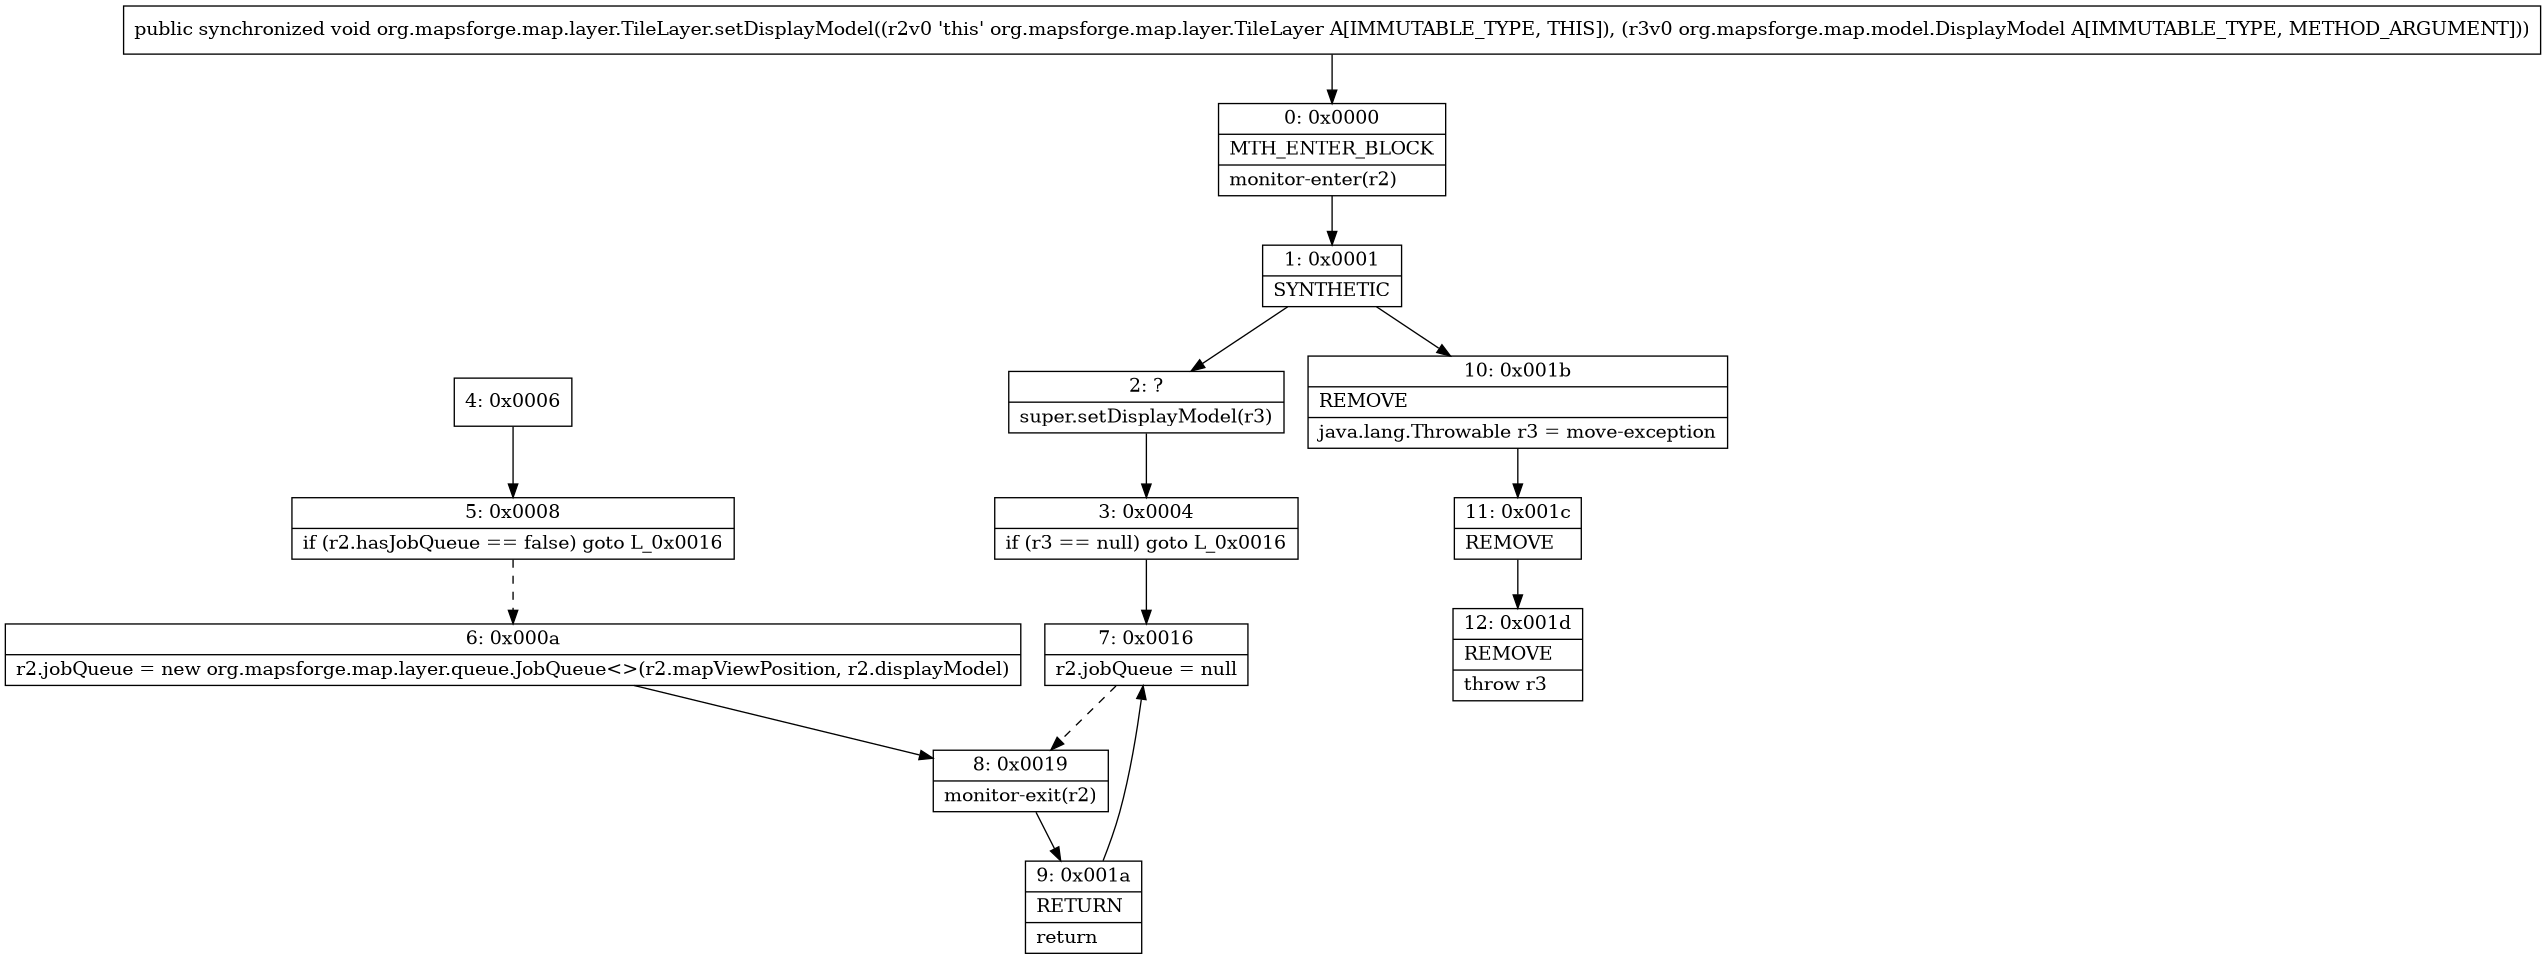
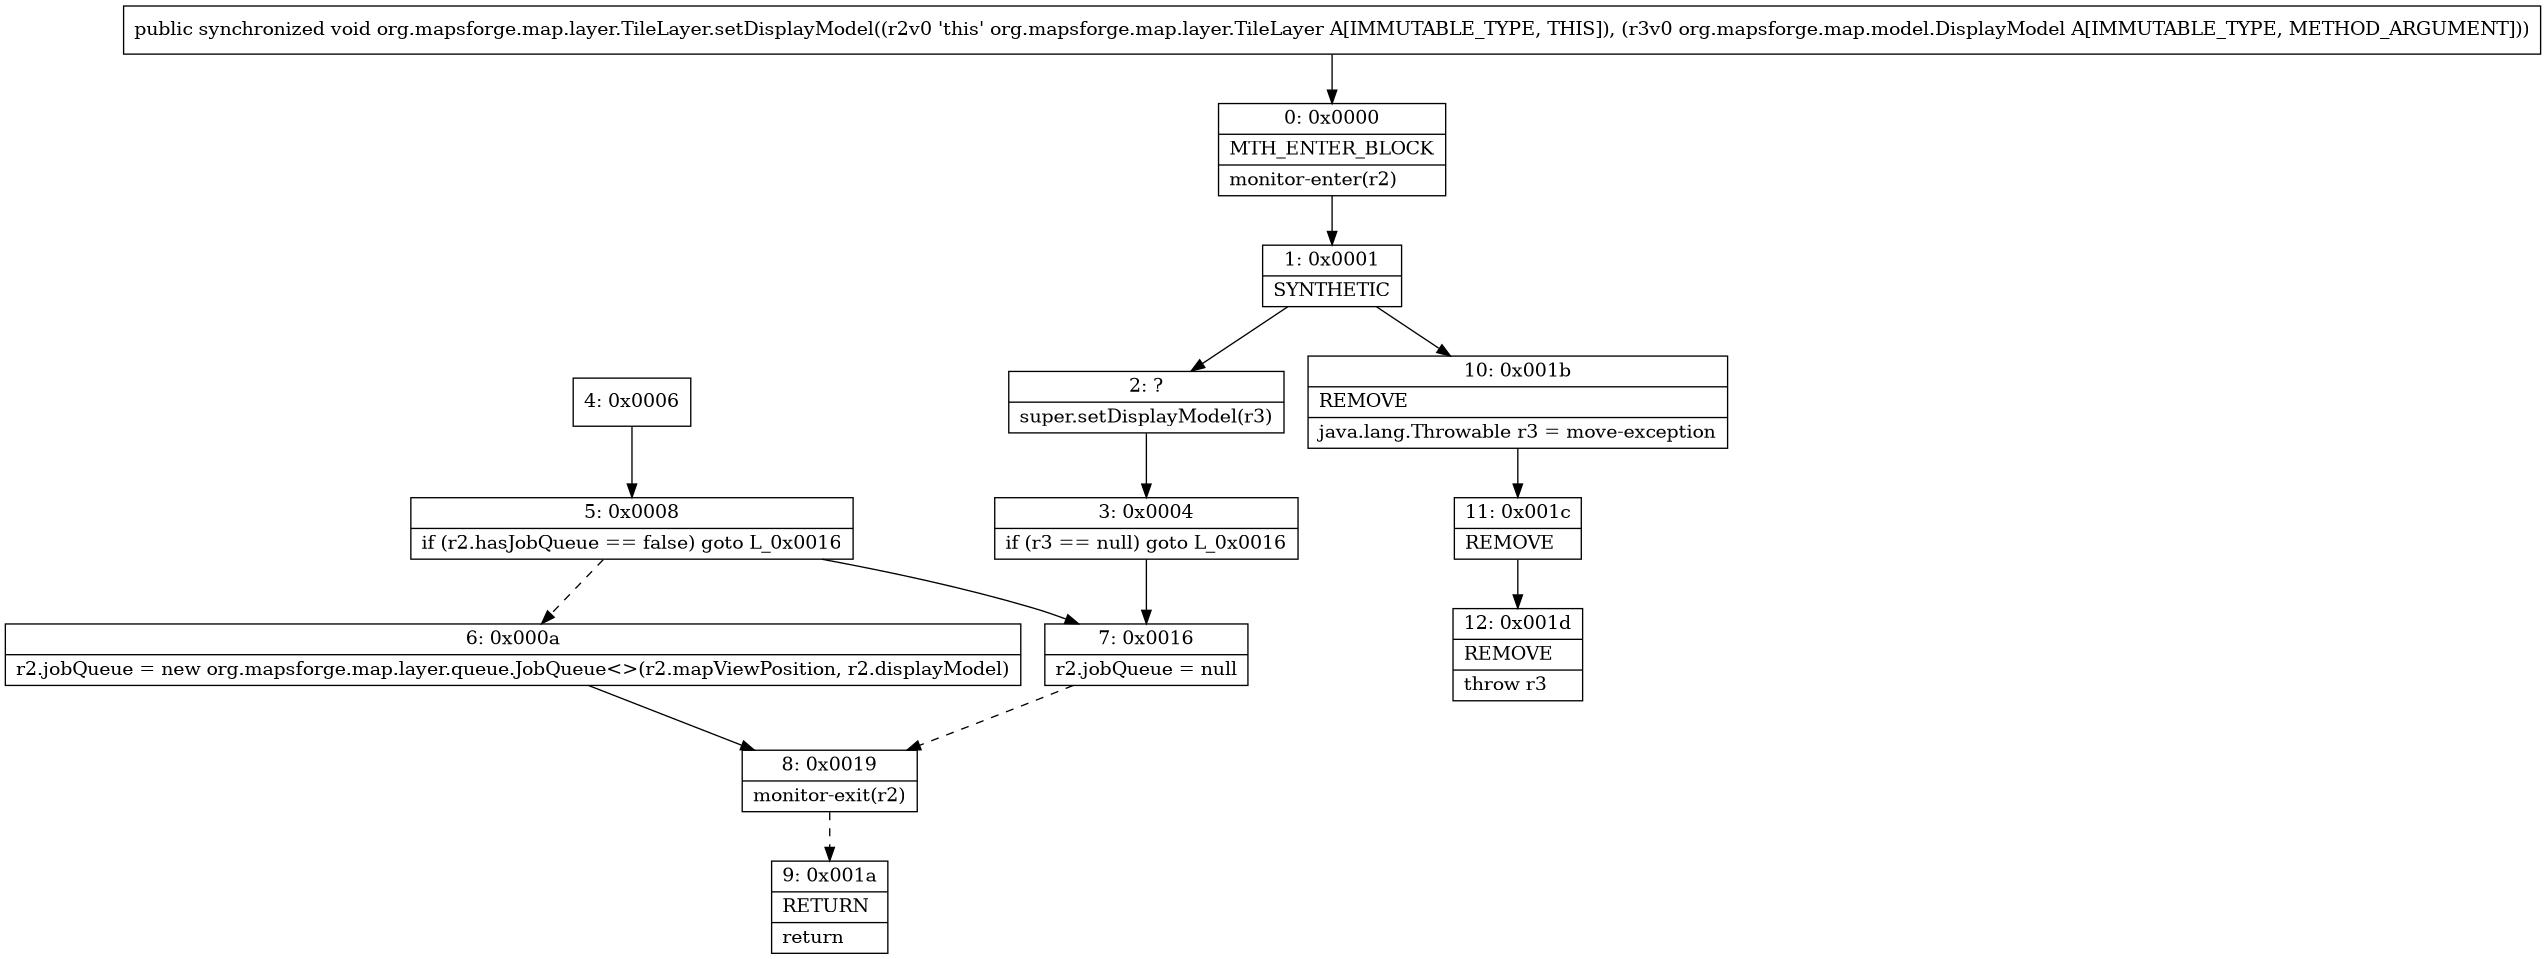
edge "9: 0x001a" -> "7: 0x0016": now "5: 0x0008" -> "7: 0x0016"
edge "8: 0x0019" -> "9: 0x001a": style solid -> dashed
